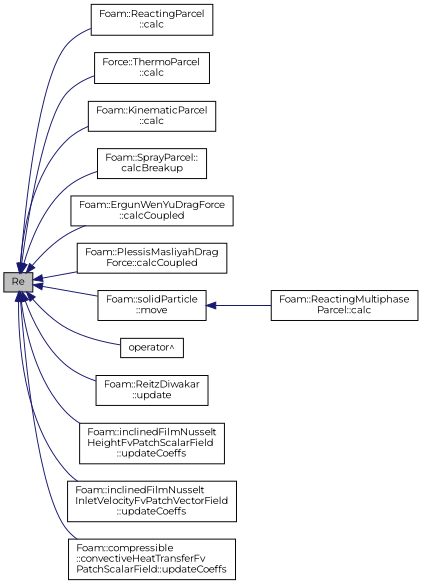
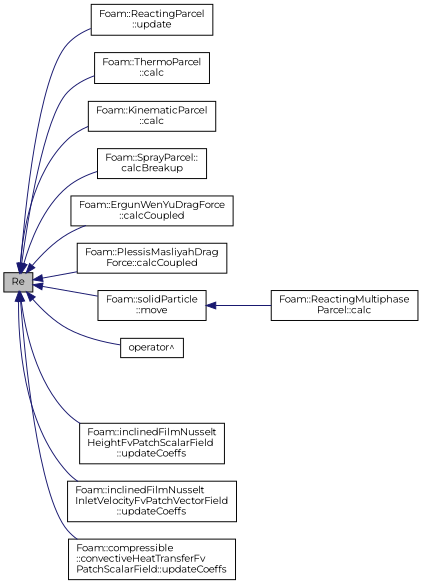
node "Foam::ReactingParcel ::calc": label "Foam::ReactingParcel ::calc" -> "Foam::ReactingParcel ::update"
node "Force::ThermoParcel ::calc": label "Force::ThermoParcel ::calc" -> "Foam::ThermoParcel ::calc"
node "Foam::ReitzDiwakar ::update": removed
